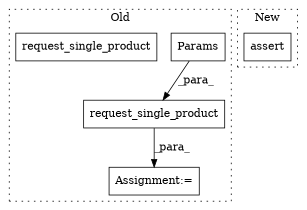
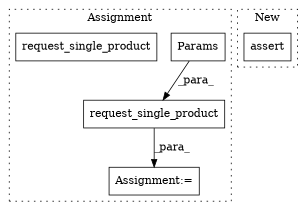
cluster "Old": label "Old" -> "Assignment"
